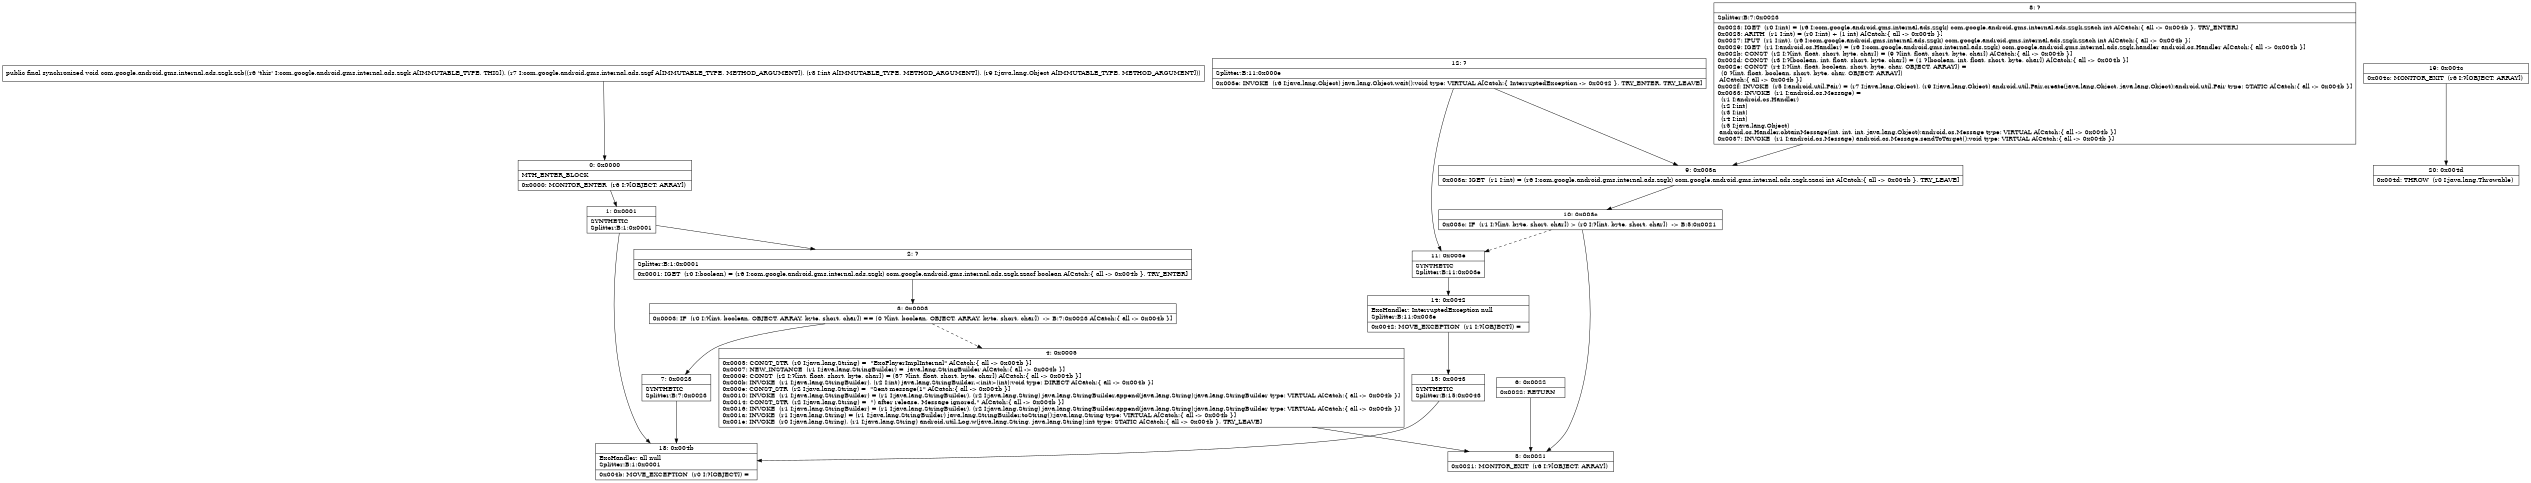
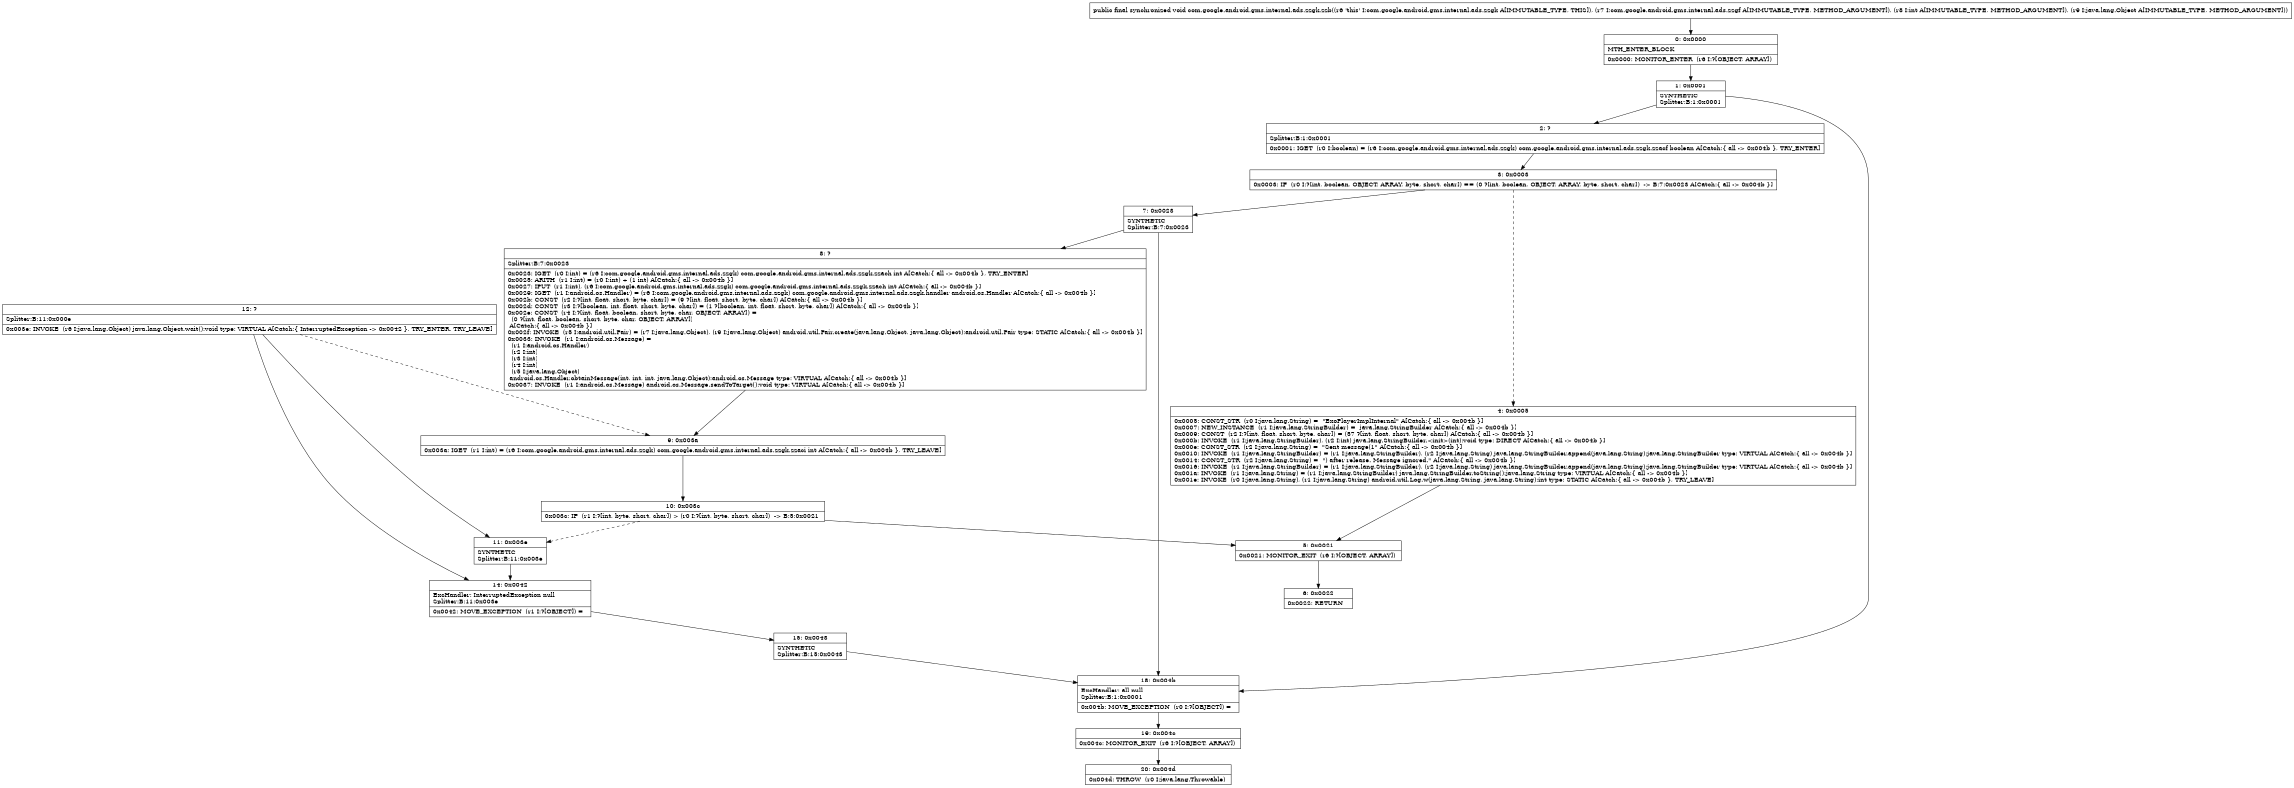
edge "12: ?" -> "9: 0x003a": style solid -> dashed
edge "7: 0x0023" -> "8: ?": added
edge "6: 0x0022" -> "5: 0x0021": reversed
edge "12: ?" -> "14: 0x0042": added
edge "18: 0x004b" -> "19: 0x004c": added
